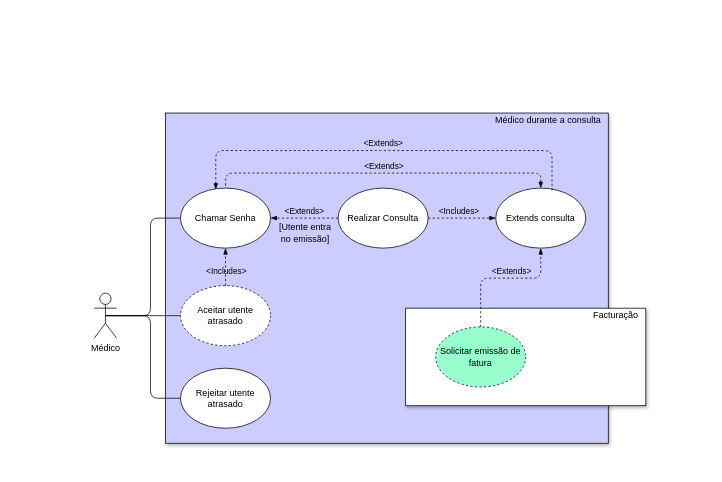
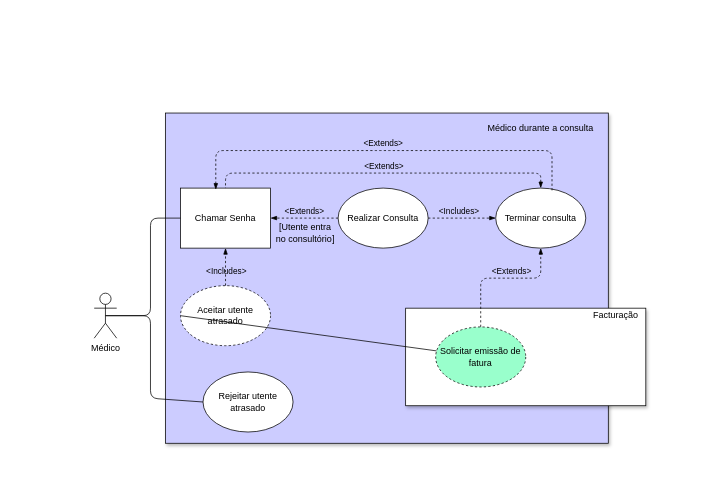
node "Médico durante a consulta": moved (548, 120) -> (540, 128)
node "Chamar Senha": shape ellipse -> rectangle
node "Extends consulta": label "Extends consulta" -> "Terminar consulta"
node "[Utente entra no emissão]": label "[Utente entra no emissão]" -> "[Utente entra no consultório]"
edge "Médico" -- "Aceitar utente atrasado": now "Solicitar emissão de fatura" -- "Aceitar utente atrasado"
node "Rejeitar utente atrasado": moved (225, 398) -> (248, 402)
